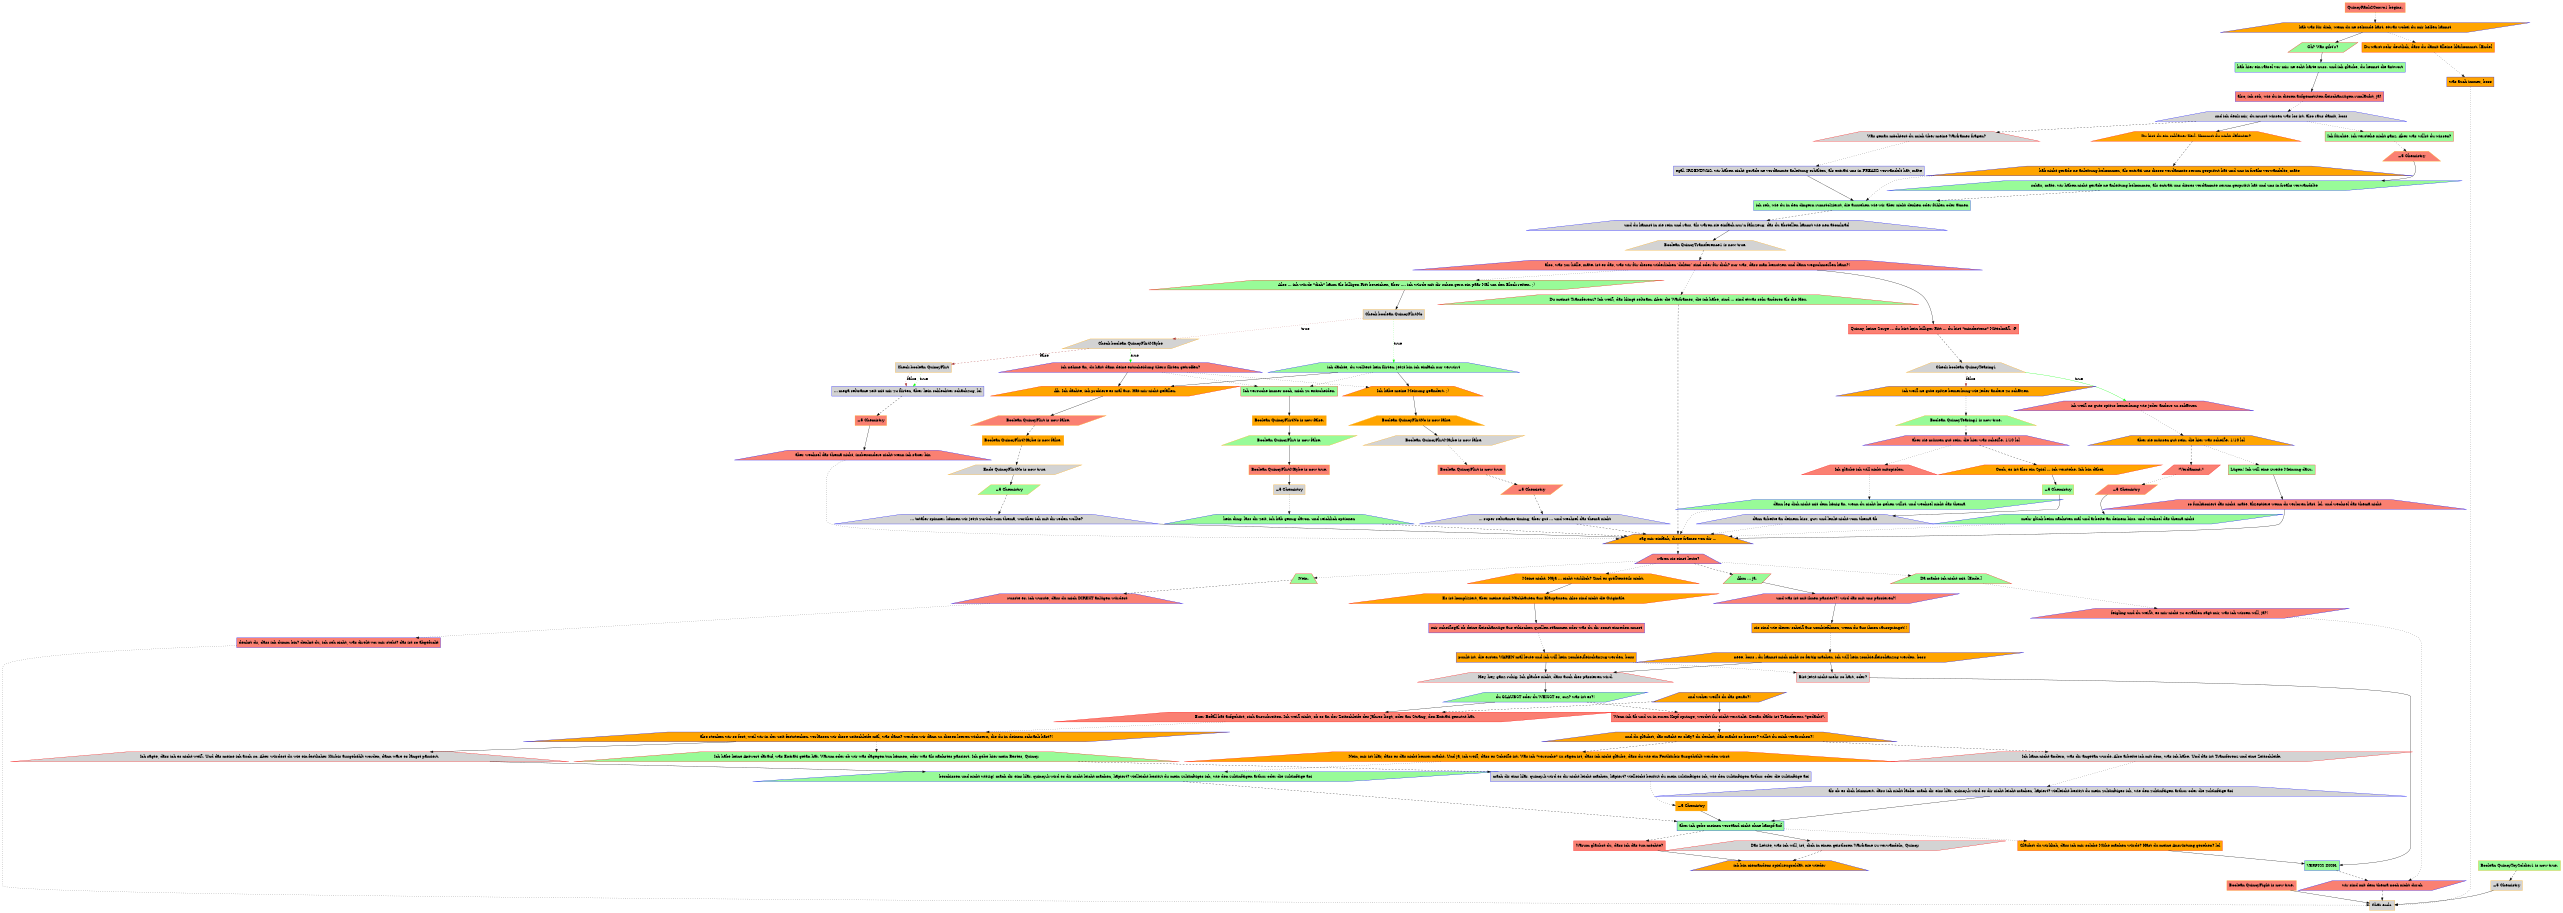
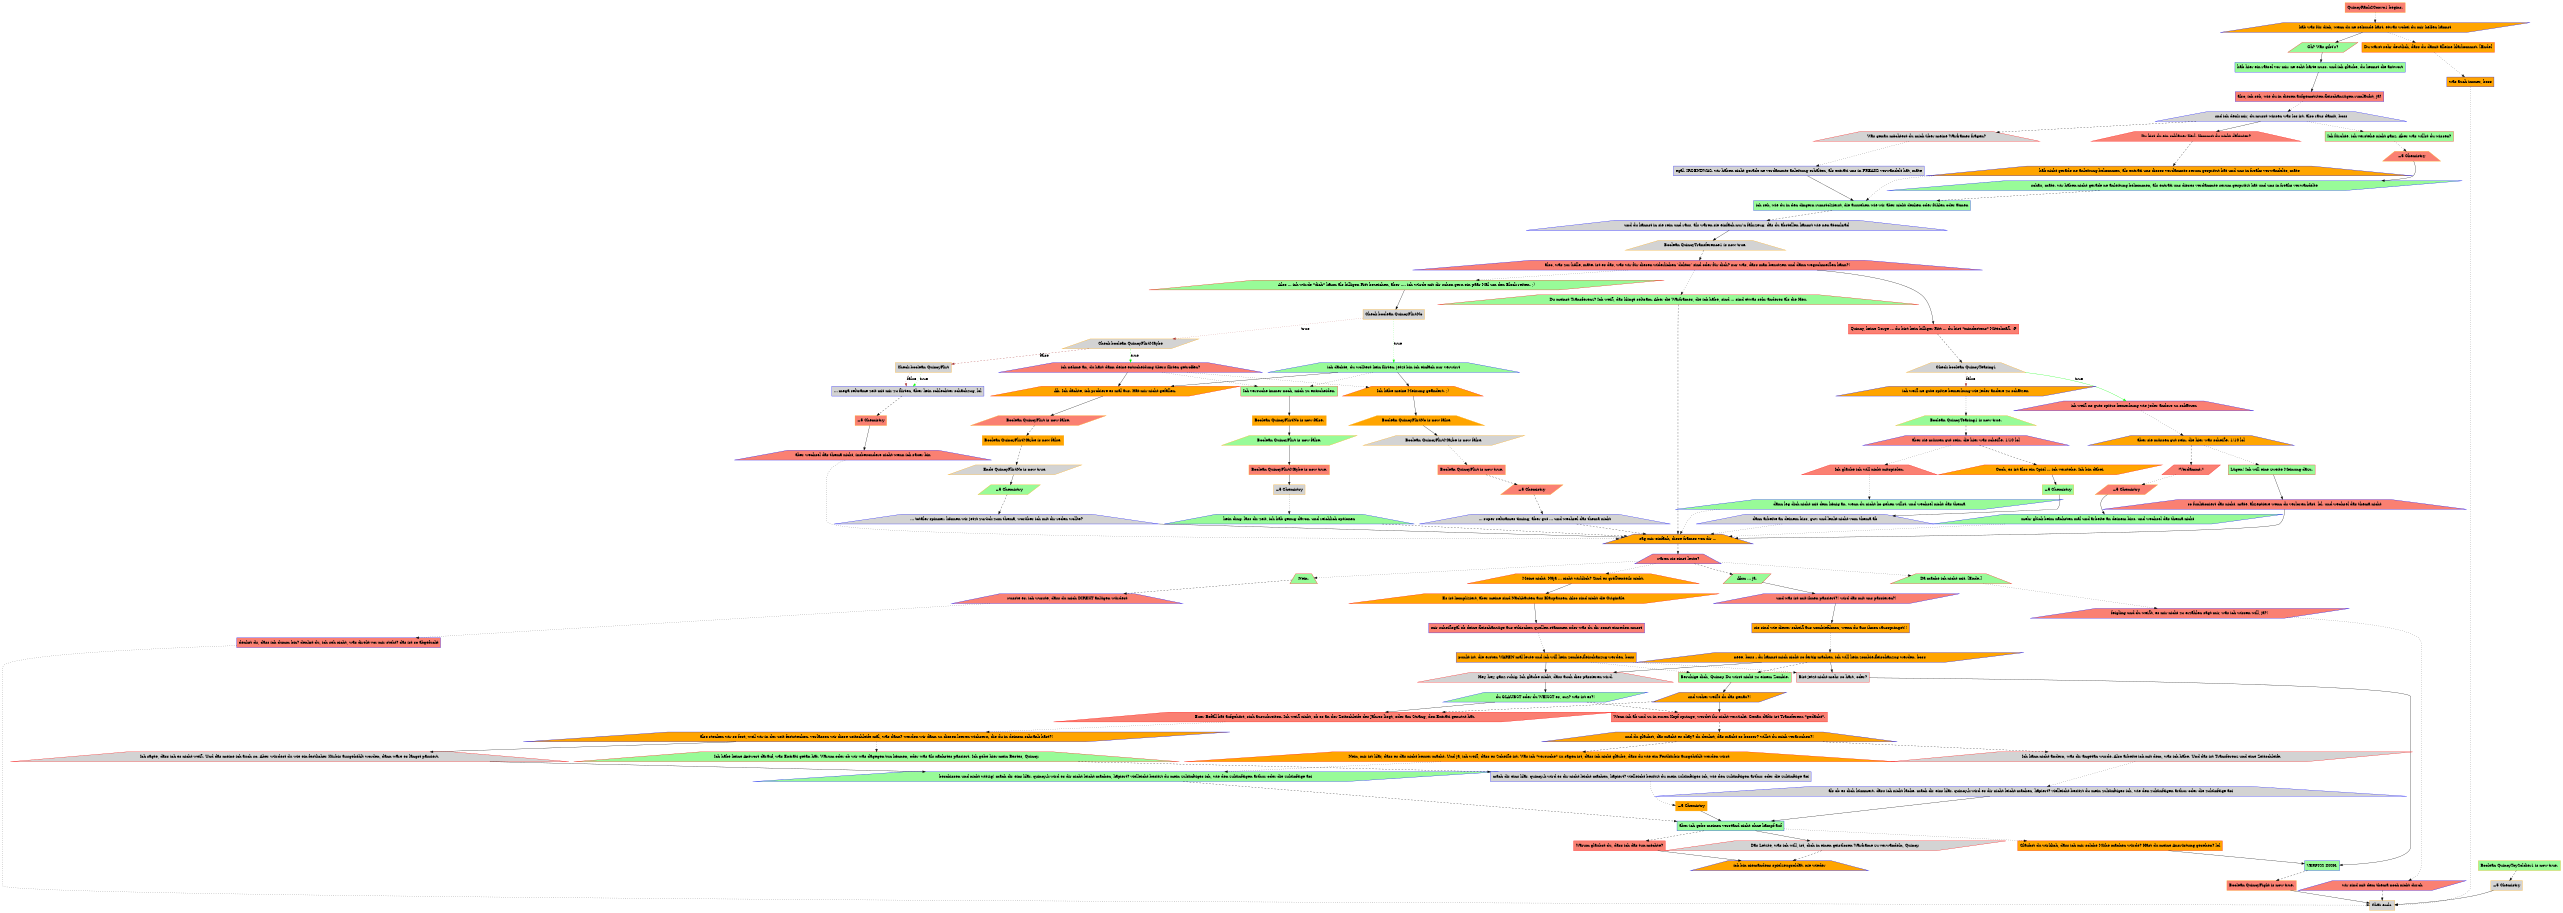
node "Du bist du ein schlauer Kerl. Kommst du nicht dahinter?": fillcolor orange -> salmon
node "Beruhige dich, Quincy. Du wirst nicht zu einem Zombie.": added
edge "VERPISS DICH." -> "wir sind mit dem thema noch nicht durch": now "VERPISS DICH." -> "Boolean QuincyFight is now true."
